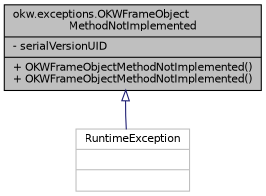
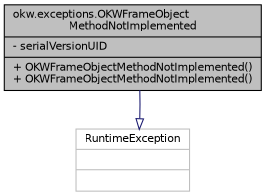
edge "RuntimeException" -> "okw.exceptions.OKWFrameObject": reversed
